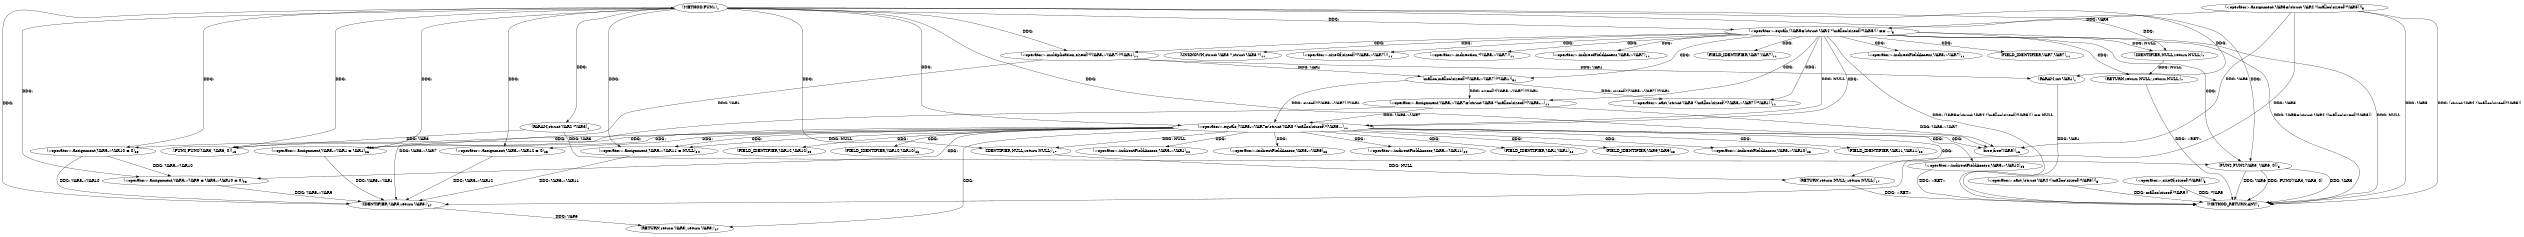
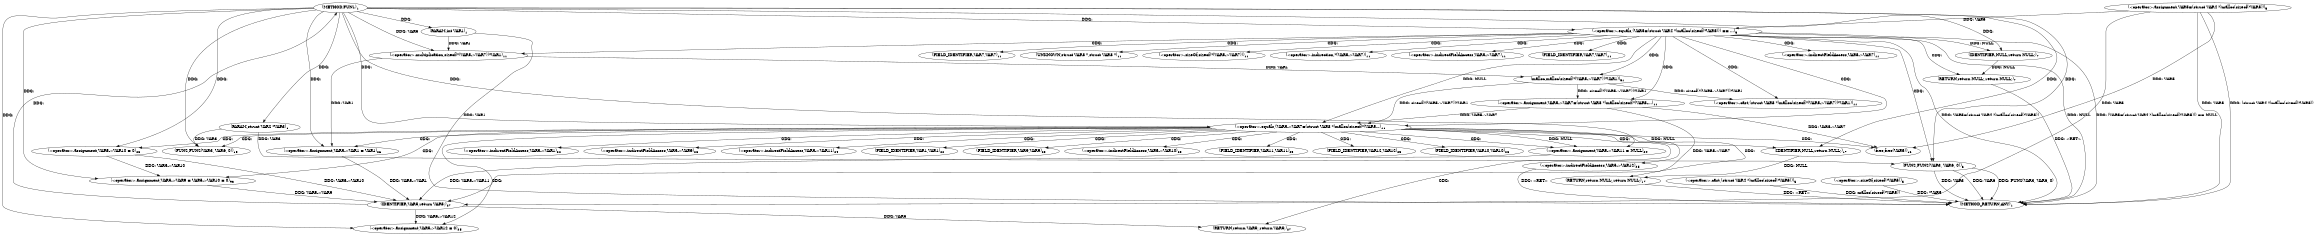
edge "(METHOD,FUN1)" -> "(<operator>.multiplication,sizeof(*(VAR5->VAR7))*VAR1)": label "DDG: " -> "DDG: VAR5"
edge "(<operator>.multiplication,sizeof(*(VAR5->VAR7))*VAR1)" -> "(PARAM,int VAR1)": reversed
edge "(METHOD,FUN1)" -> "(free,free(VAR5))": removed, label "DDG:"
edge "(<operator>.assignment,VAR5->VAR12 = 0)" -> "(IDENTIFIER,VAR5,return VAR5;)": reversed
